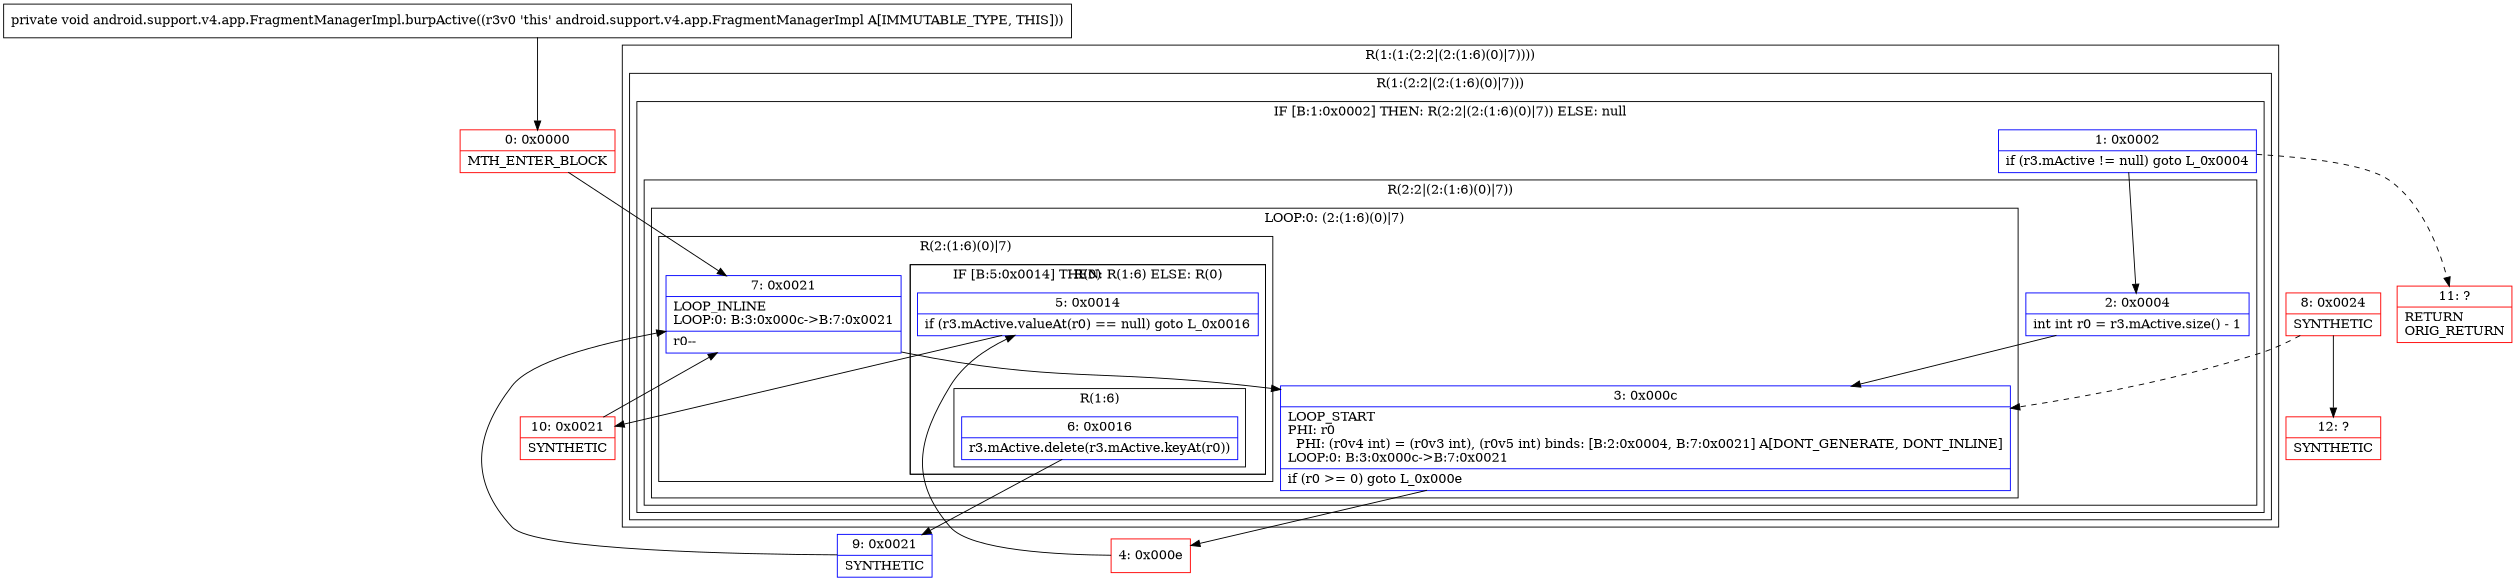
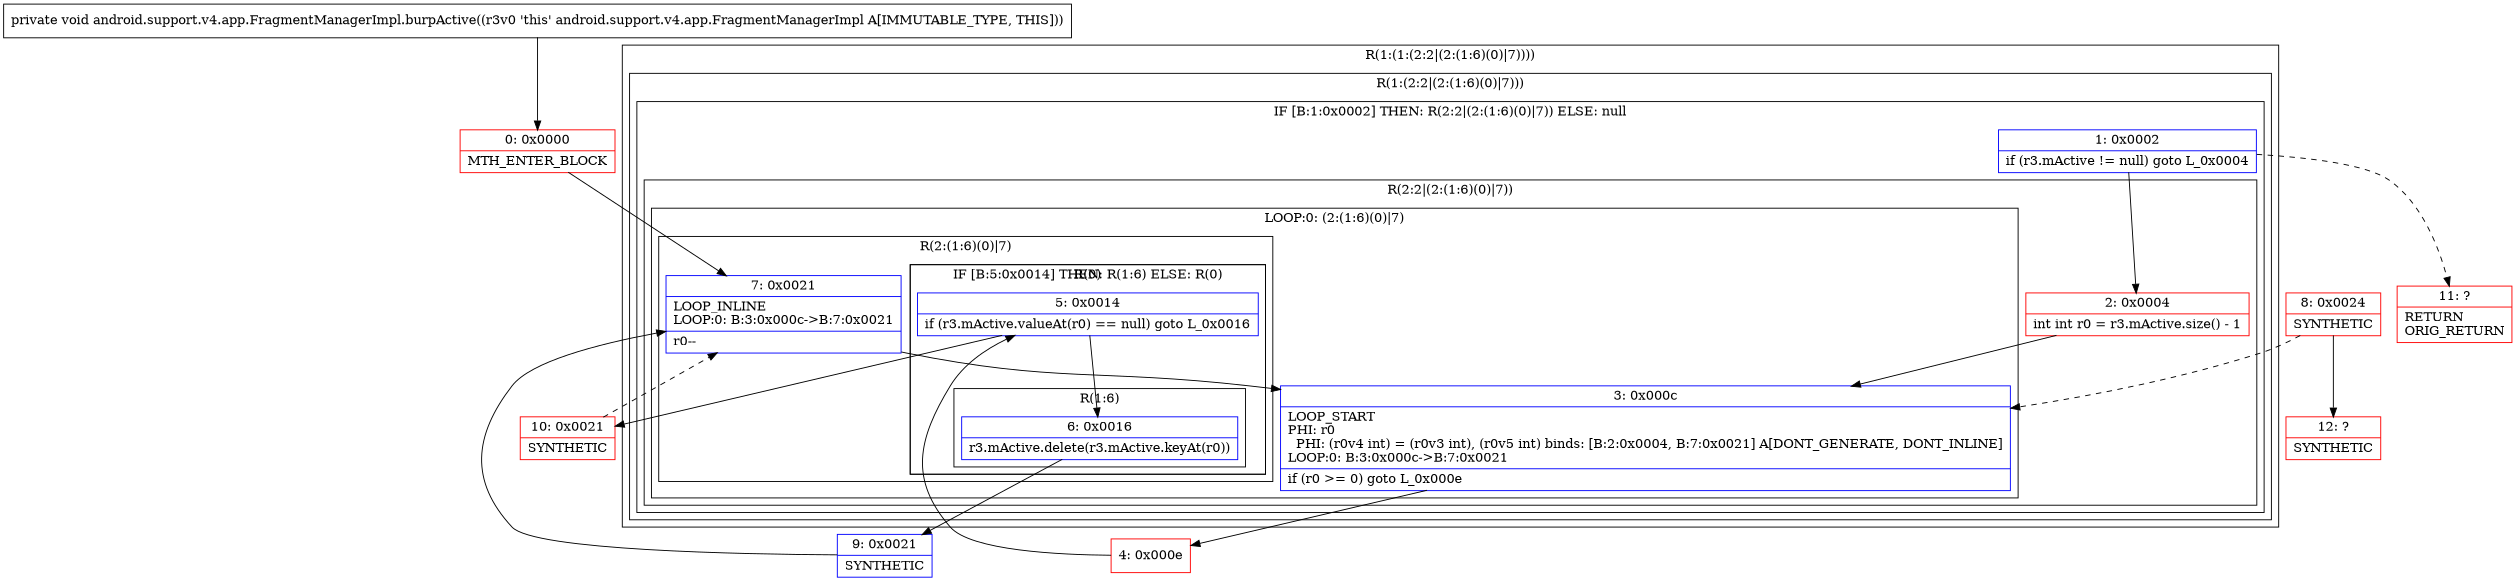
node "2: 0x0004": color blue -> red
edge "5: 0x0014" -> "6: 0x0016": added
edge "10: 0x0021" -> "7: 0x0021": style solid -> dashed
